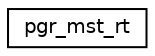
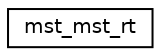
node "pgr_mst_rt": label "pgr_mst_rt" -> "mst_mst_rt"
